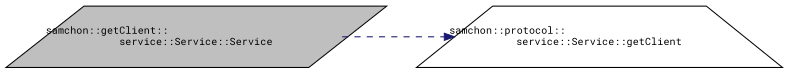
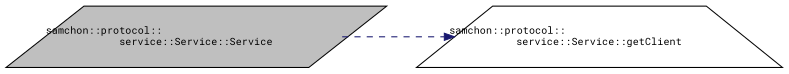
node "samchon::getClient:: service::Service::Service": label "samchon::getClient:: service::Service::Service" -> "samchon::protocol:: service::Service::Service"
